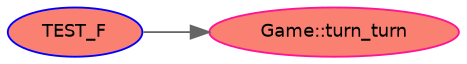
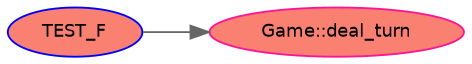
node "Game::turn_turn": label "Game::turn_turn" -> "Game::deal_turn"
